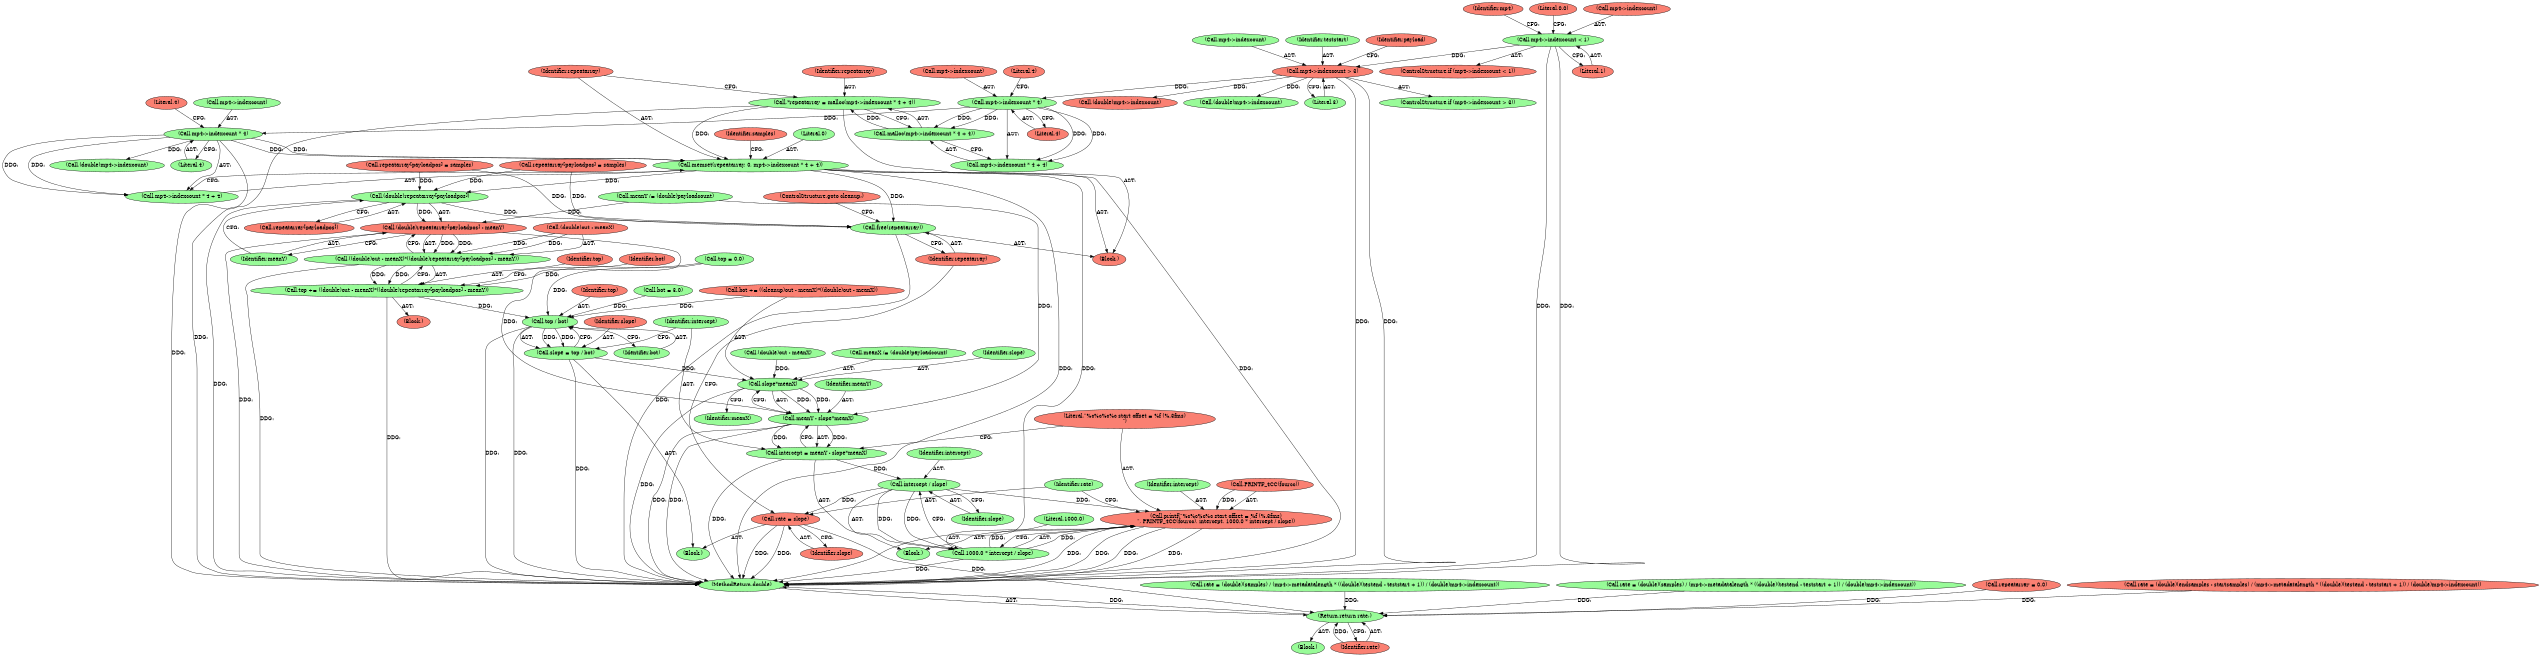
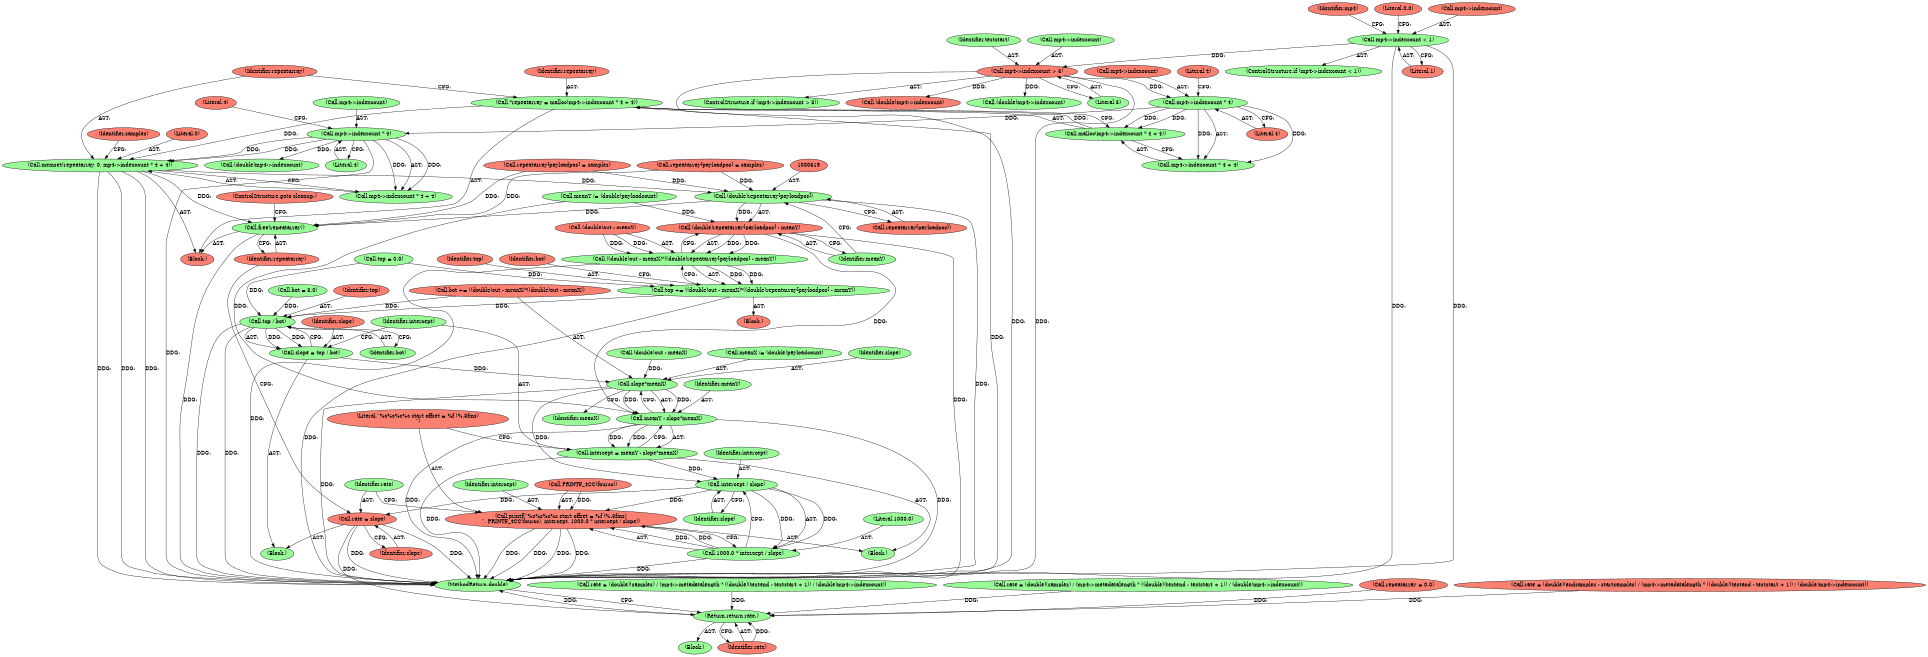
node "(Identifier,payload)": removed
node "(ControlStructure,if (mp4->indexcount < 1))": fillcolor salmon -> palegreen
node "(Literal,0)": fillcolor palegreen -> salmon
node "1000619": added
node "(Call,bot += ((cleanup)out - meanX)*((double)out - meanX))": label "(Call,bot += ((cleanup)out - meanX)*((double)out - meanX))" -> "(Call,bot += ((double)out - meanX)*((double)out - meanX))"
edge "(Call,slope*meanX)" -> "(Call,intercept / slope)": added, label "DDG:"
edge "(Call,slope = top / bot)" -> "(MethodReturn,double)": removed, label "DDG:"
edge "(MethodReturn,double)" -> "(Return,return rate;)": label "AST: " -> "CFG: "
